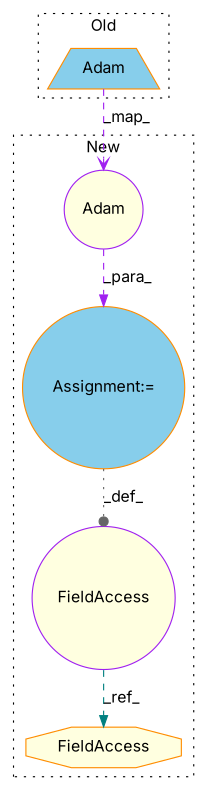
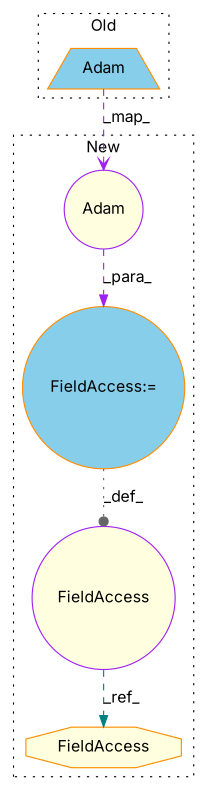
node "Assignment:=": label "Assignment:=" -> "FieldAccess:="
